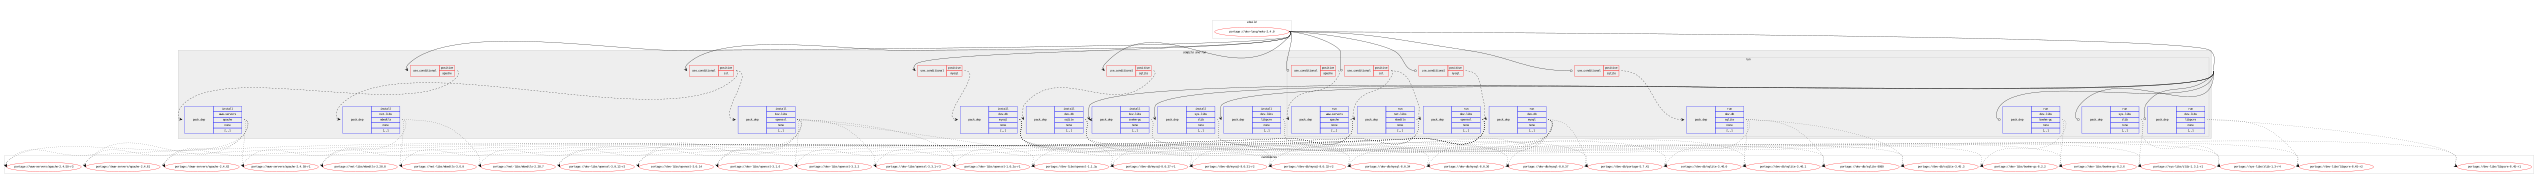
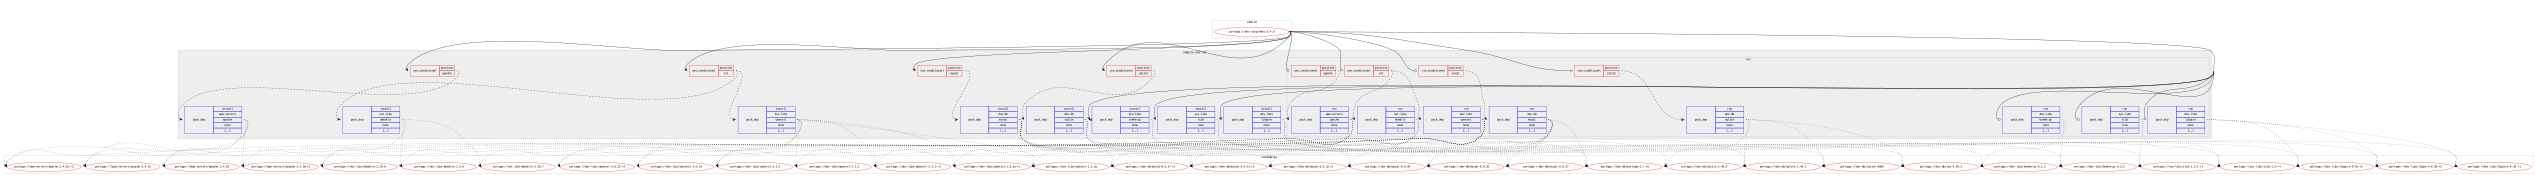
node "portage://www-servers/apache-2.4.61": label "portage://www-servers/apache-2.4.61" -> "portage://lang-servers/apache-2.4.61"
node "portage://dev-db/sqlite-3.45.3": label "portage://dev-db/sqlite-3.45.3" -> "portage://dev-db/sys-3.45.3"
node "portage://dev-libs/libpcre-8.45-r3": added
